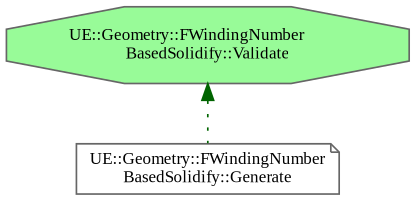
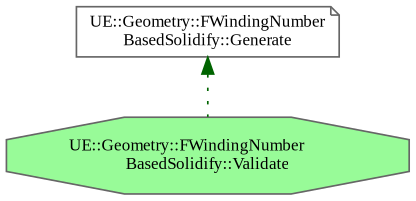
edge "UE::Geometry::FWindingNumber BasedSolidify::Generate" -> "UE::Geometry::FWindingNumber BasedSolidify::Validate": reversed
